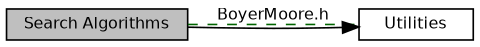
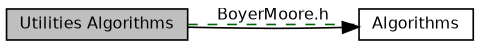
node "Search Algorithms": label "Search Algorithms" -> "Utilities Algorithms"
node "Utilities": label "Utilities" -> "Algorithms"
